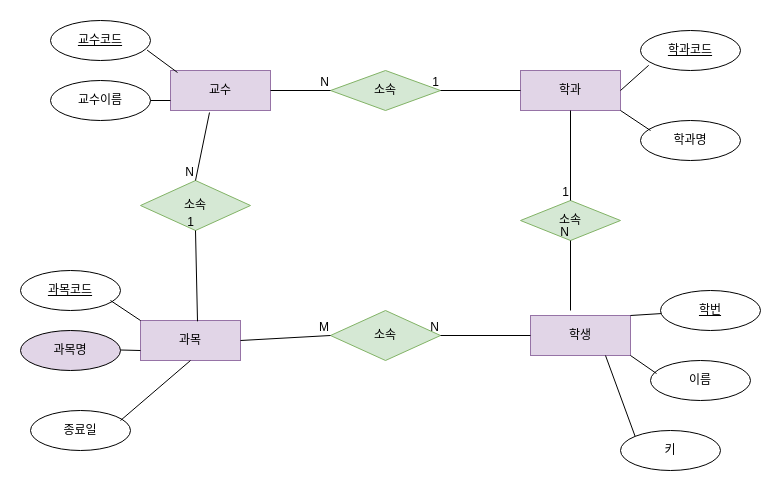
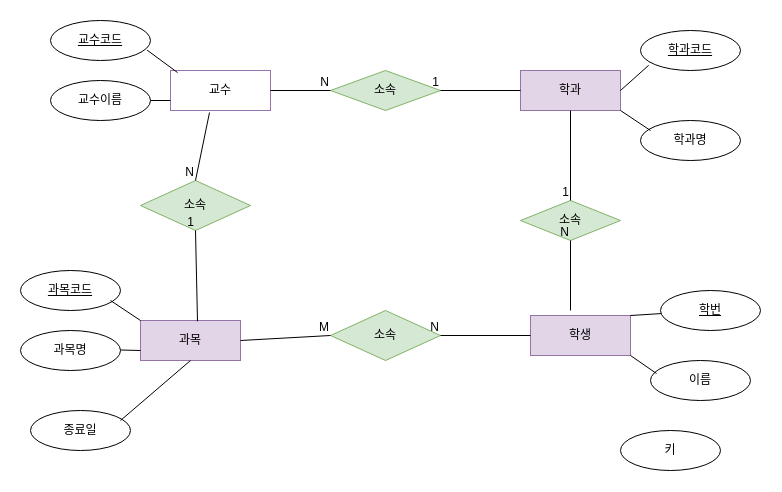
node "교수": fillcolor #e1d5e7 -> #ffffff
node "과목명": fillcolor #e1d5e7 -> #ffffff
edge "학생" -- "키": removed
